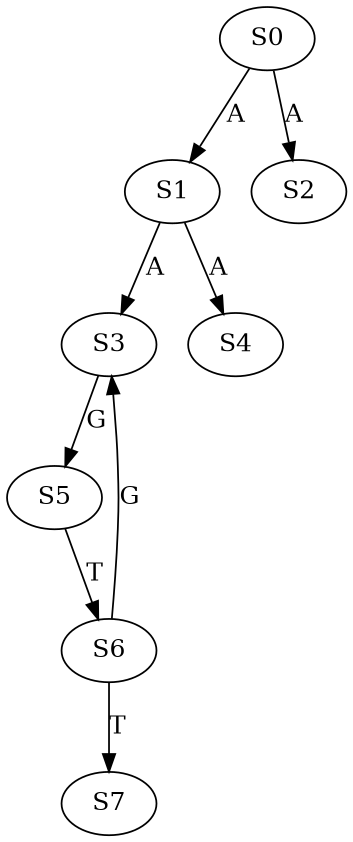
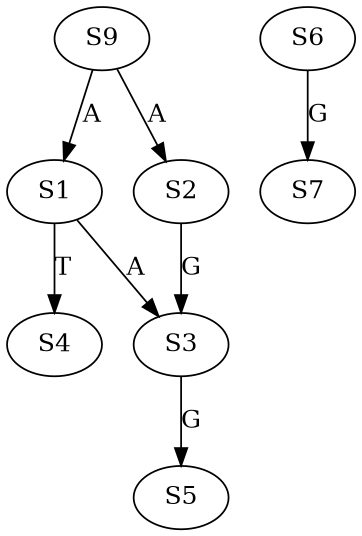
node "S0": label "S0" -> "S9"
edge "S1" -> "S4": label "A" -> "T"
edge "S6" -> "S3": now "S2" -> "S3"
edge "S5" -> "S6": removed, label "T"
edge "S6" -> "S7": label "T" -> "G"
